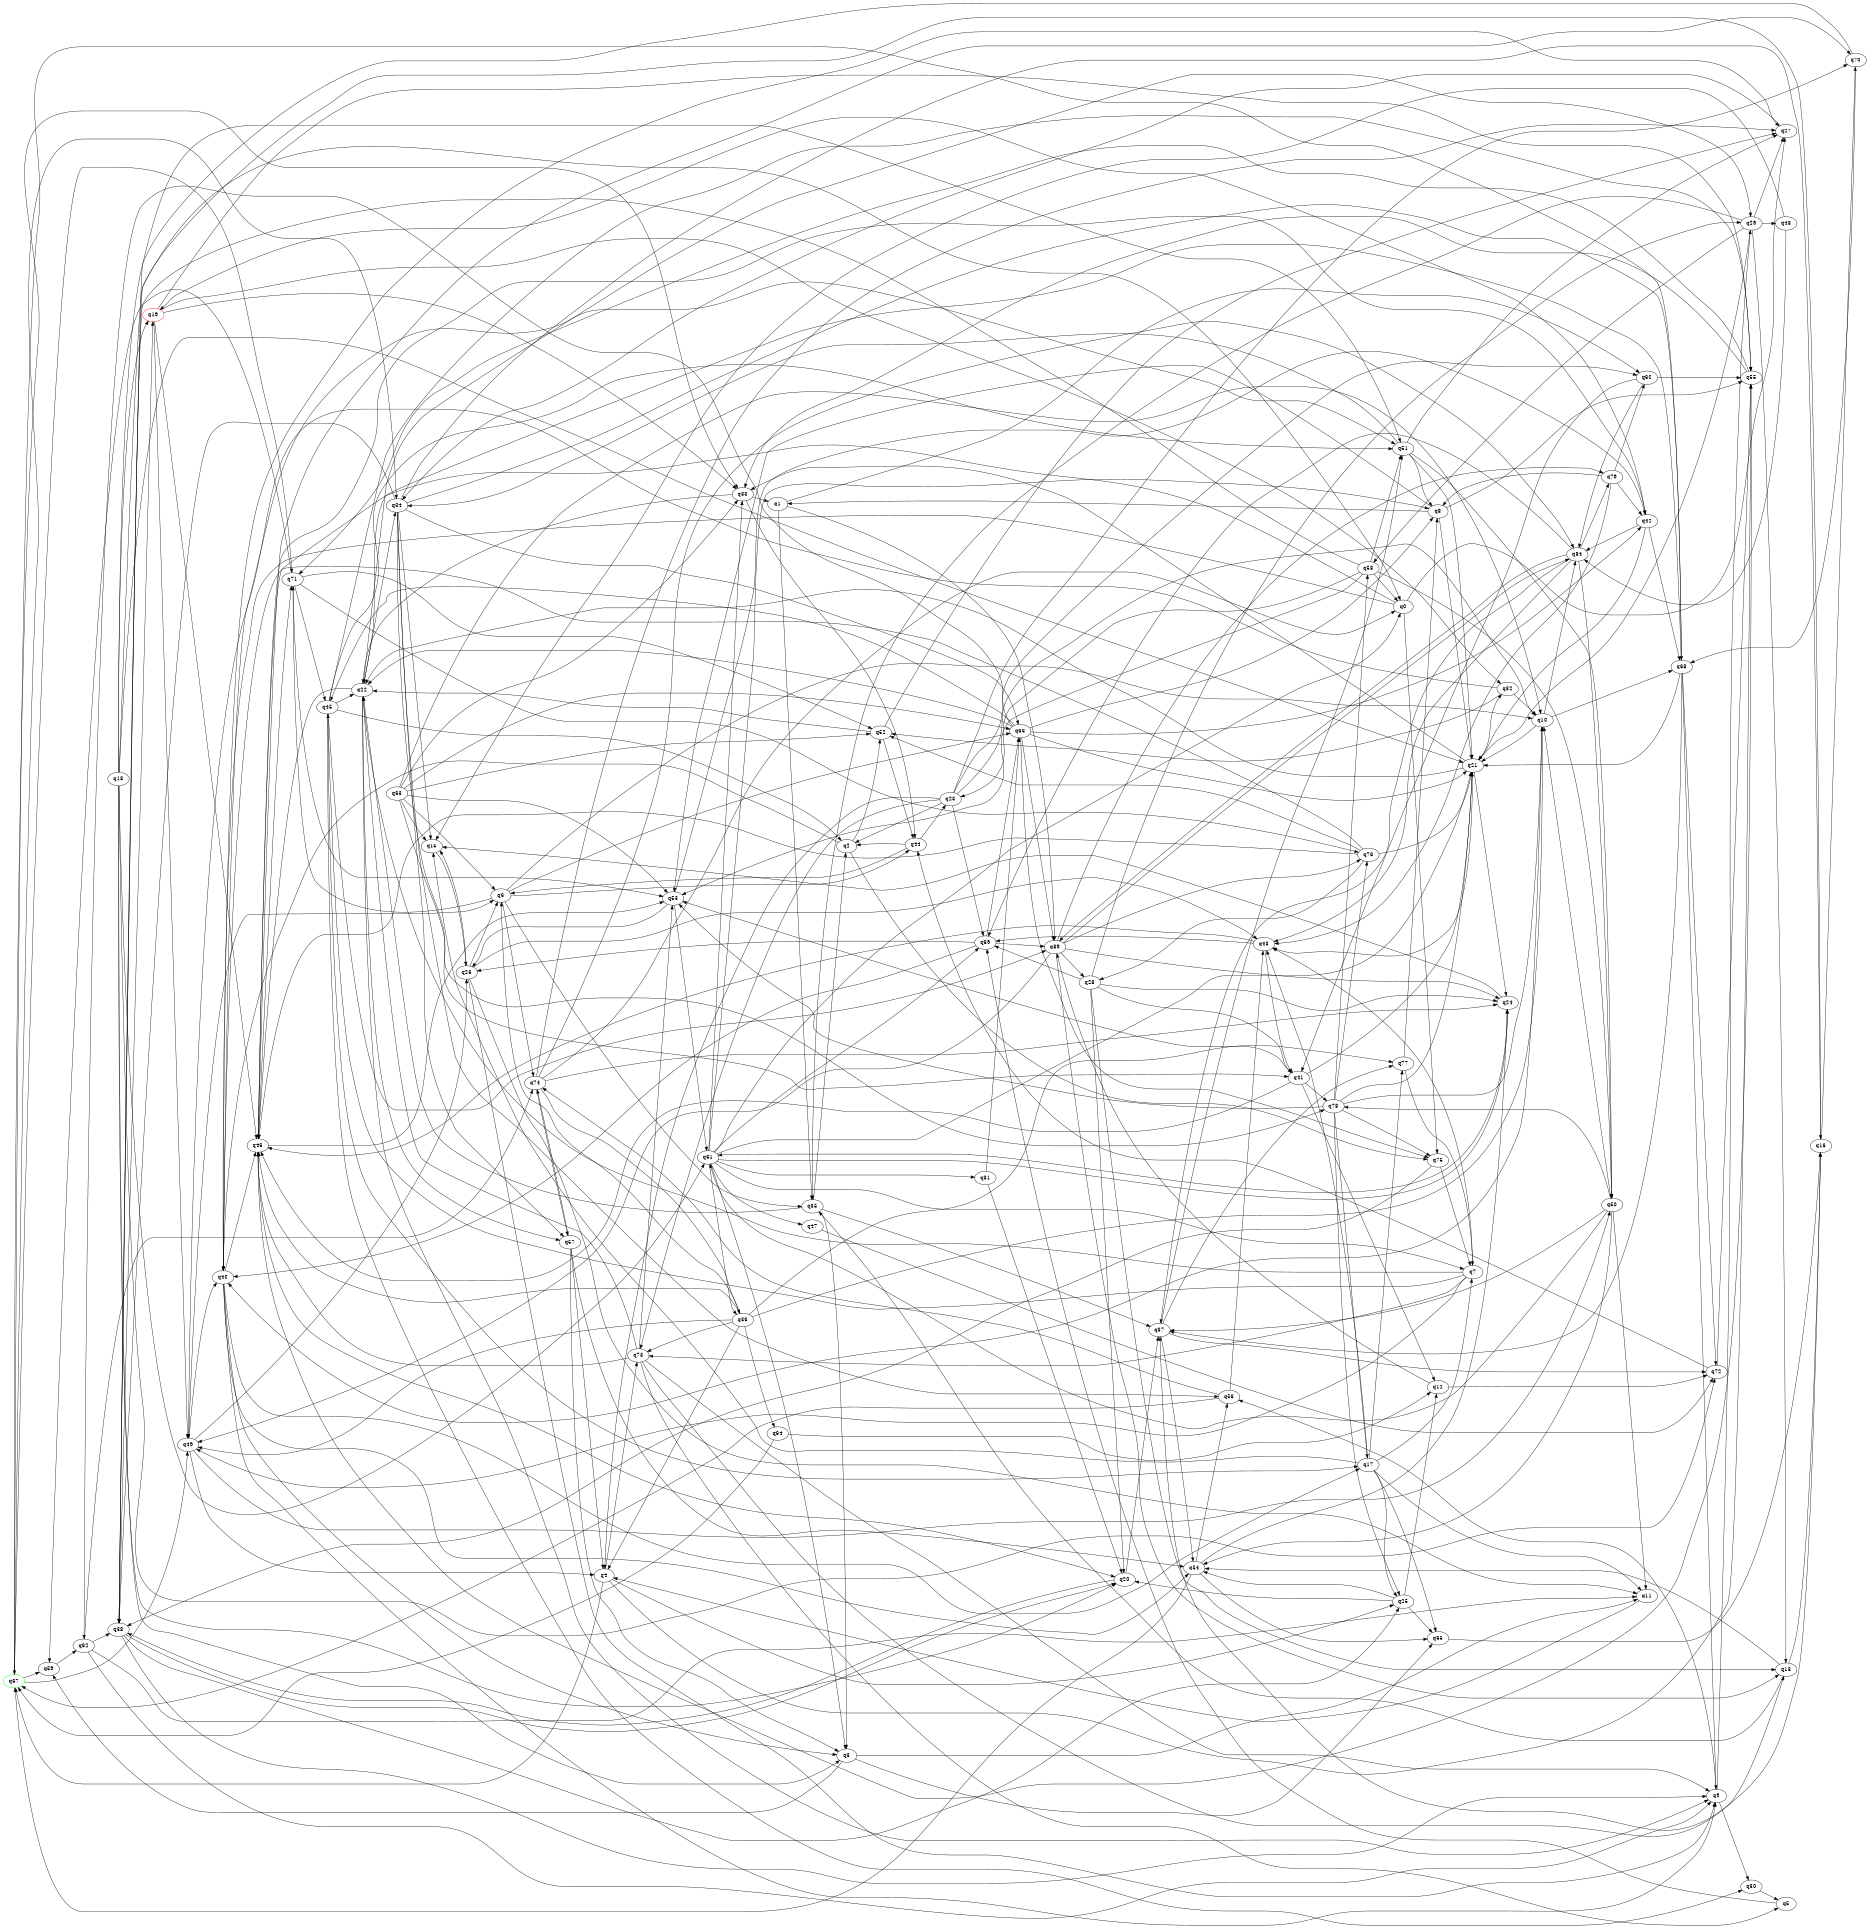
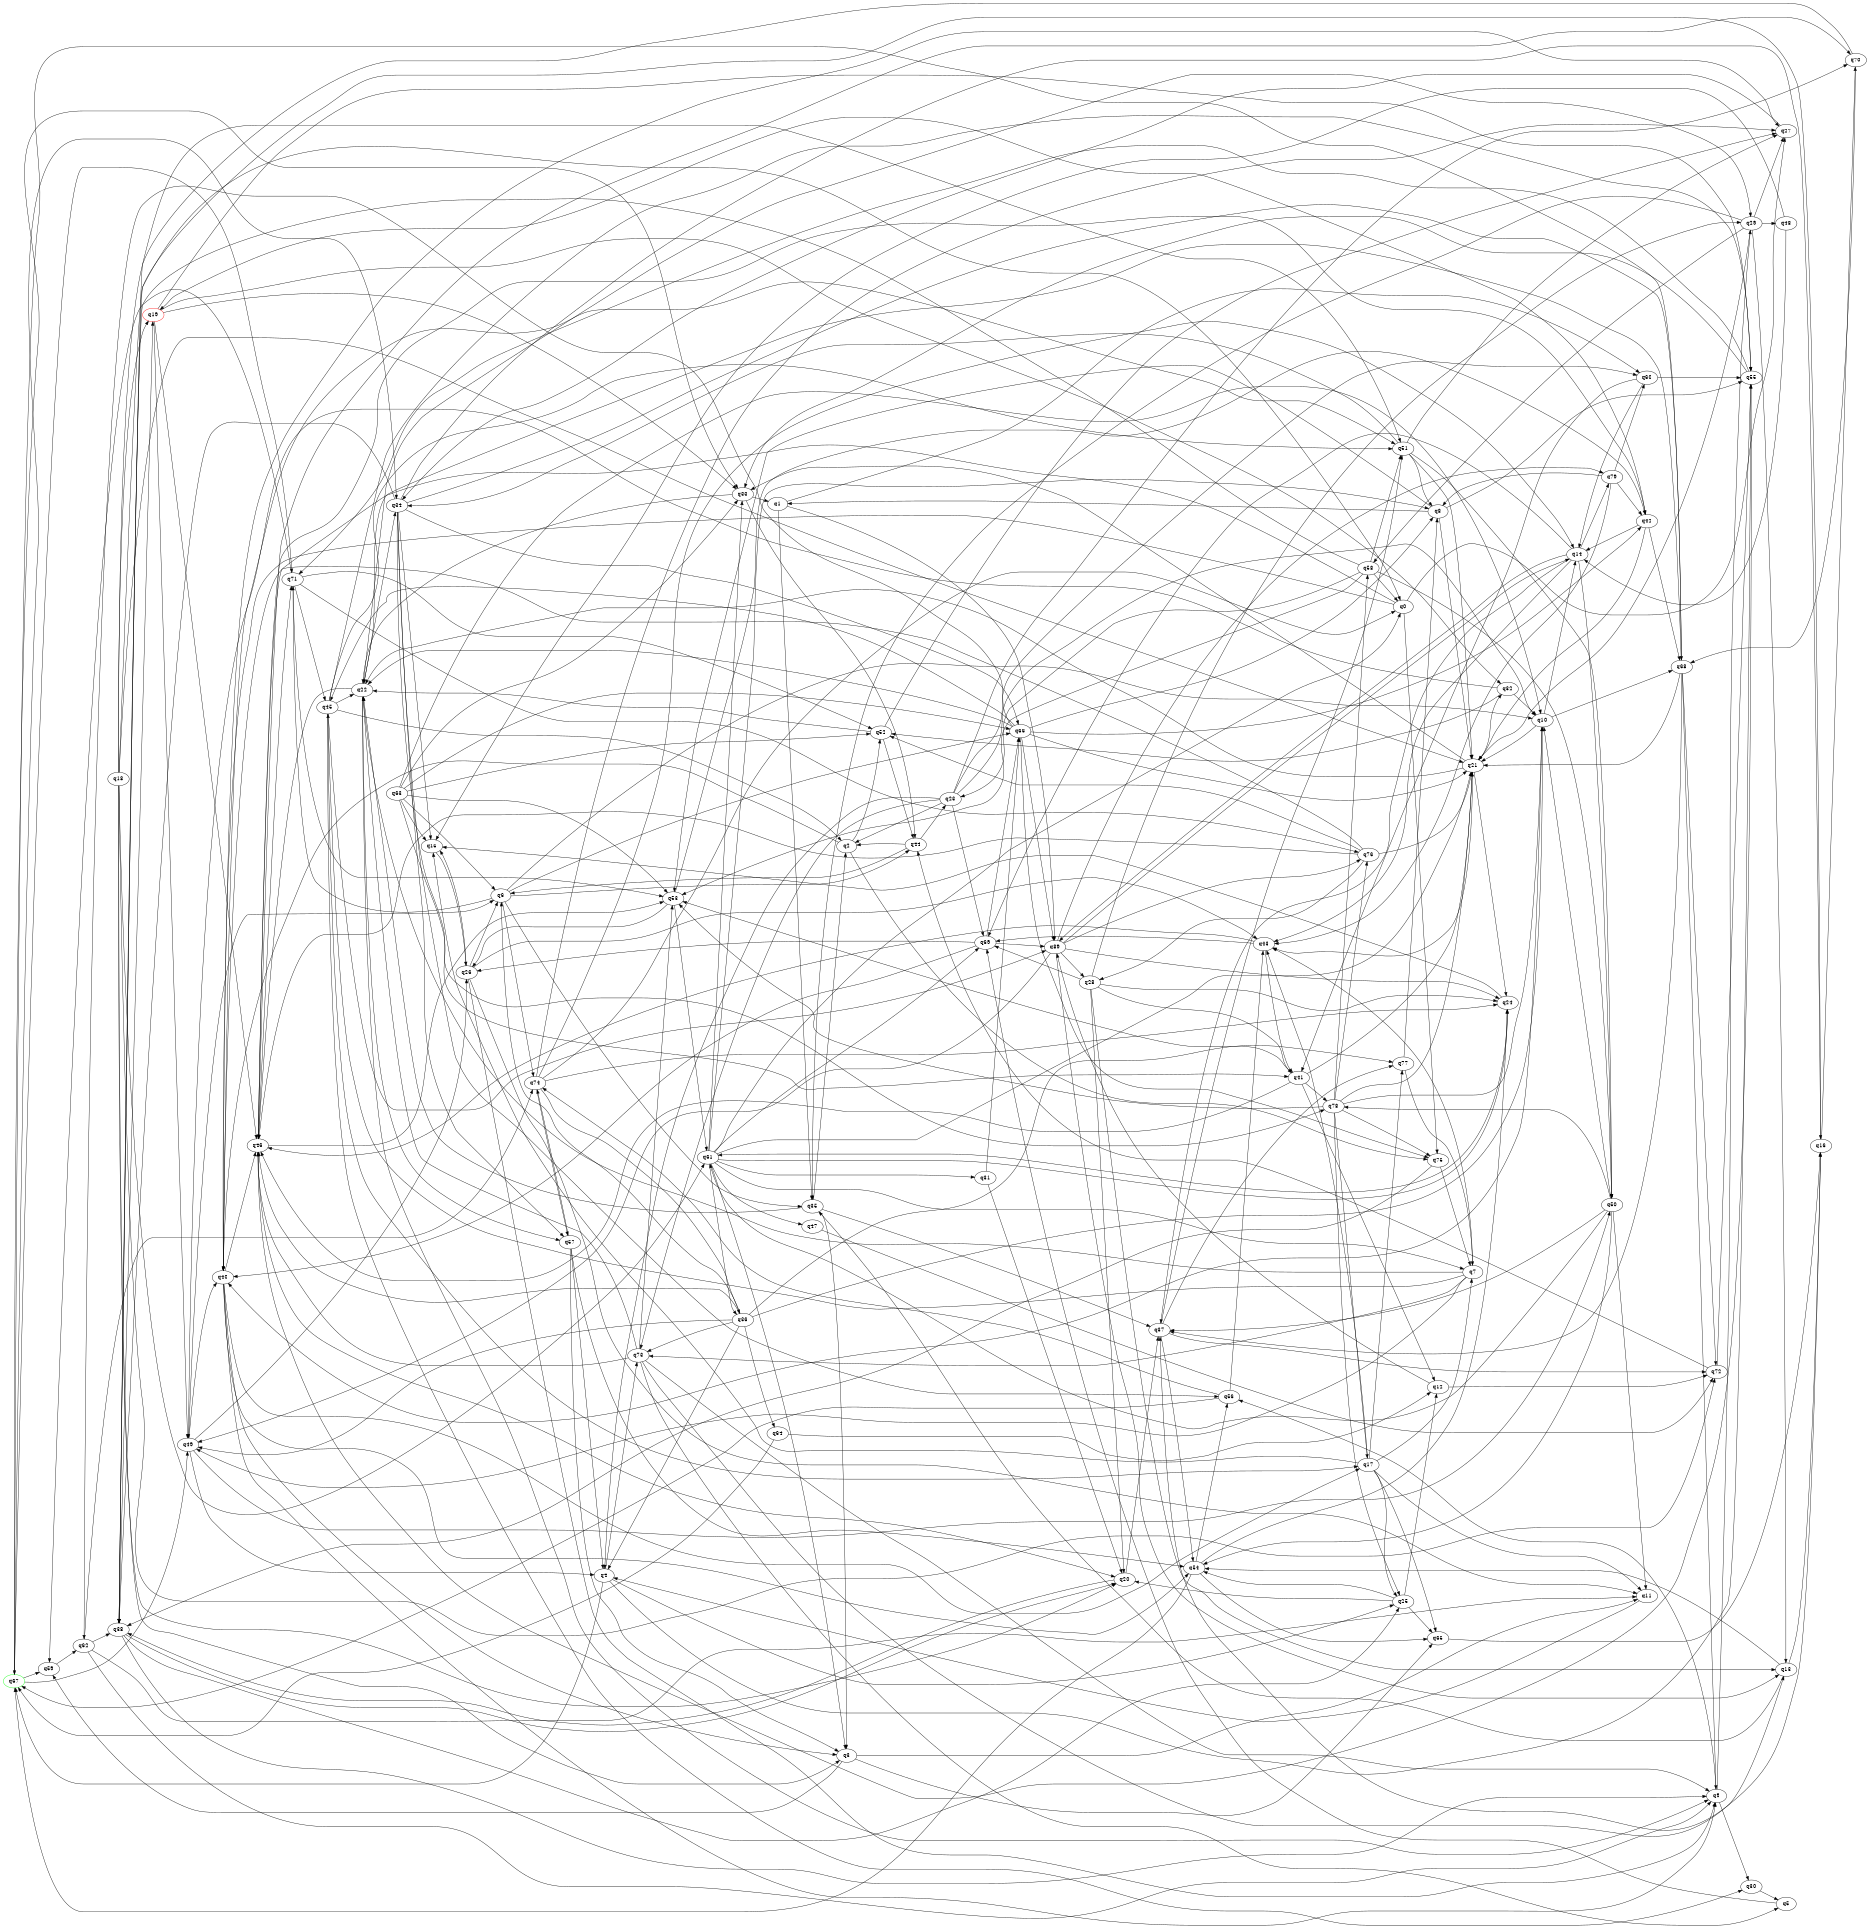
node "q84": label "q84" -> "q14"
